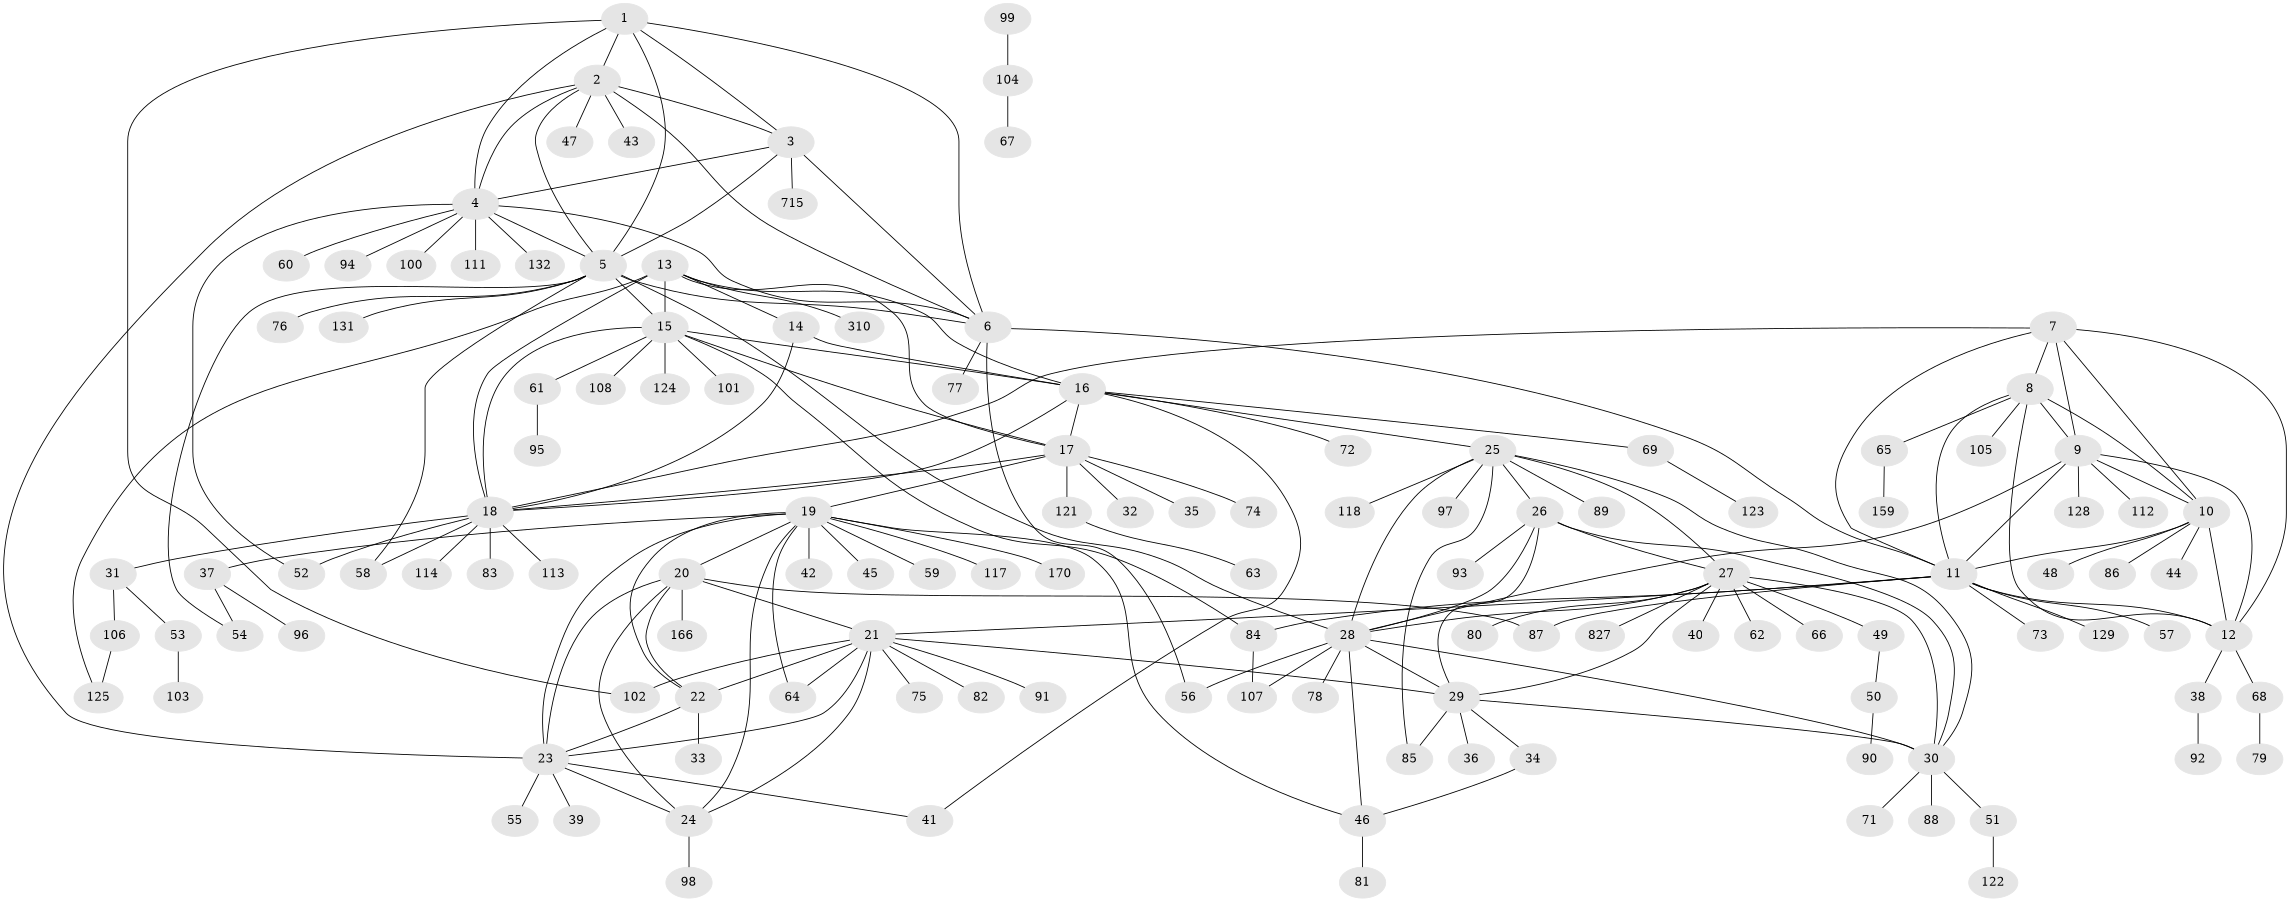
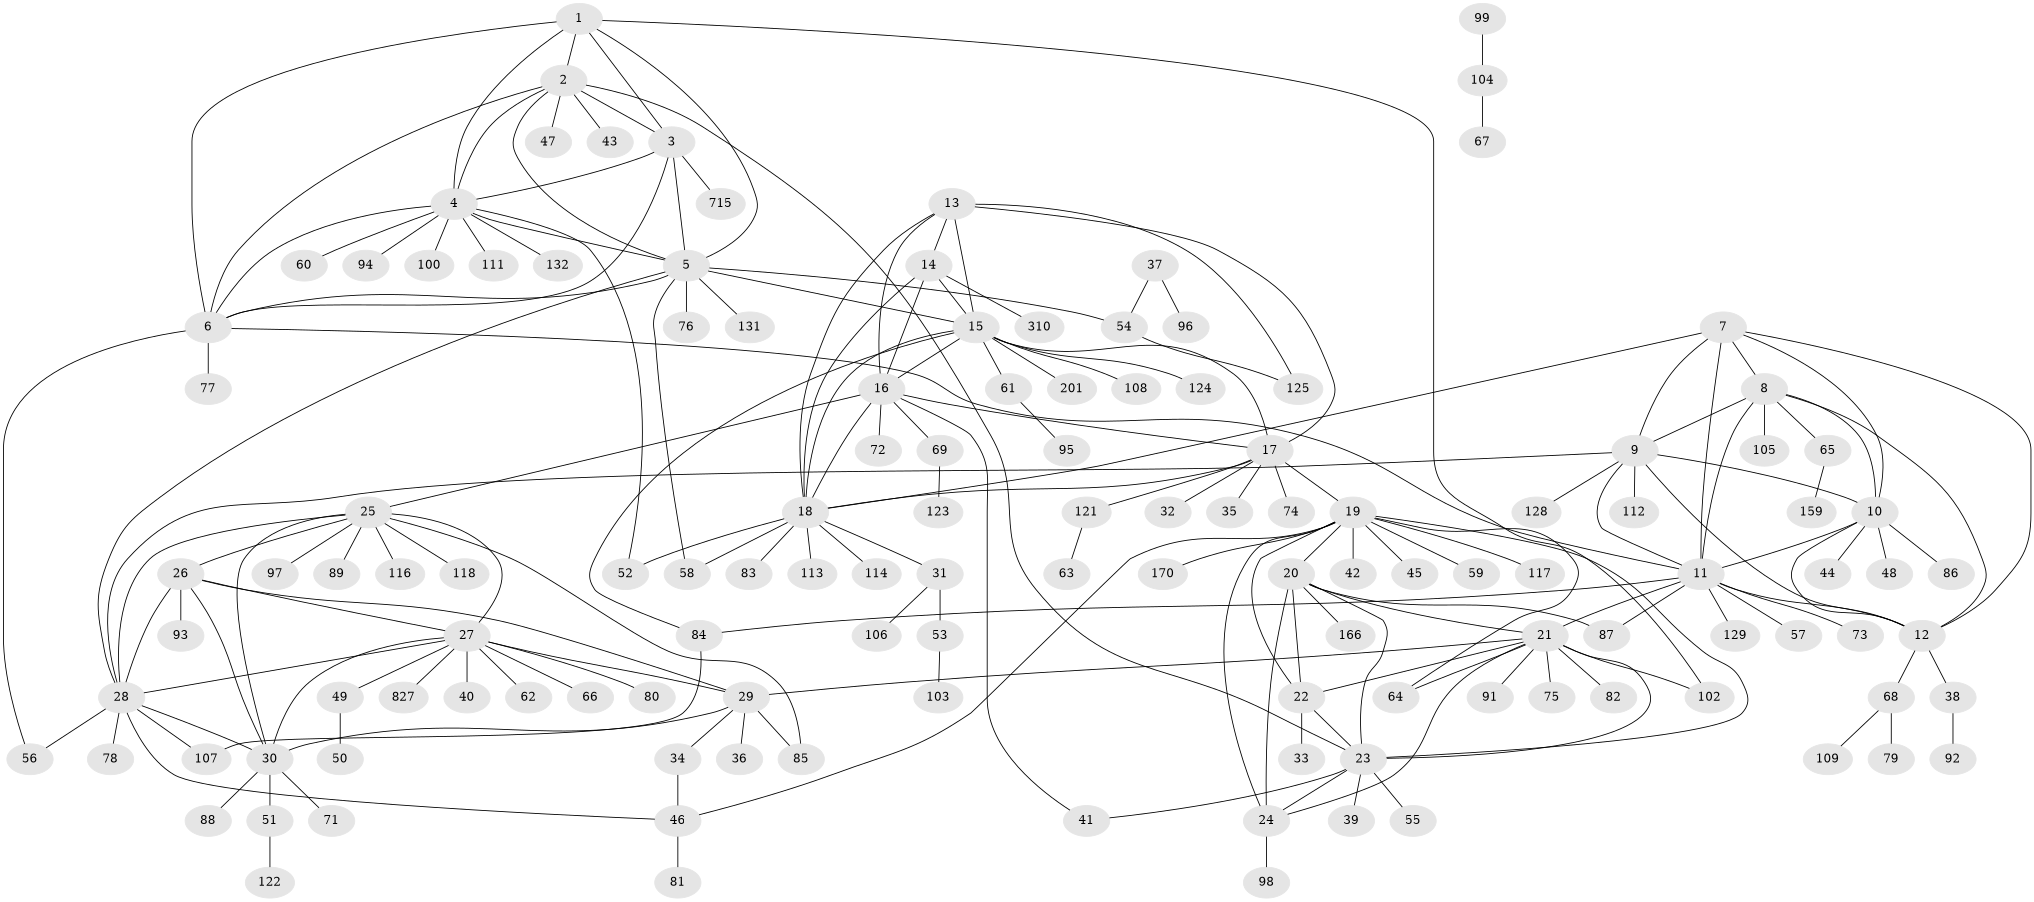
edge "13" -- "310": now "14" -- "310"
edge "14" -- "15": added
node "101": label "101" -> "201"
edge "19" -- "37": removed
node "116": added
edge "28" -- "29": removed
edge "106" -- "125": now "54" -- "125"
node "109": added
node "90": removed
